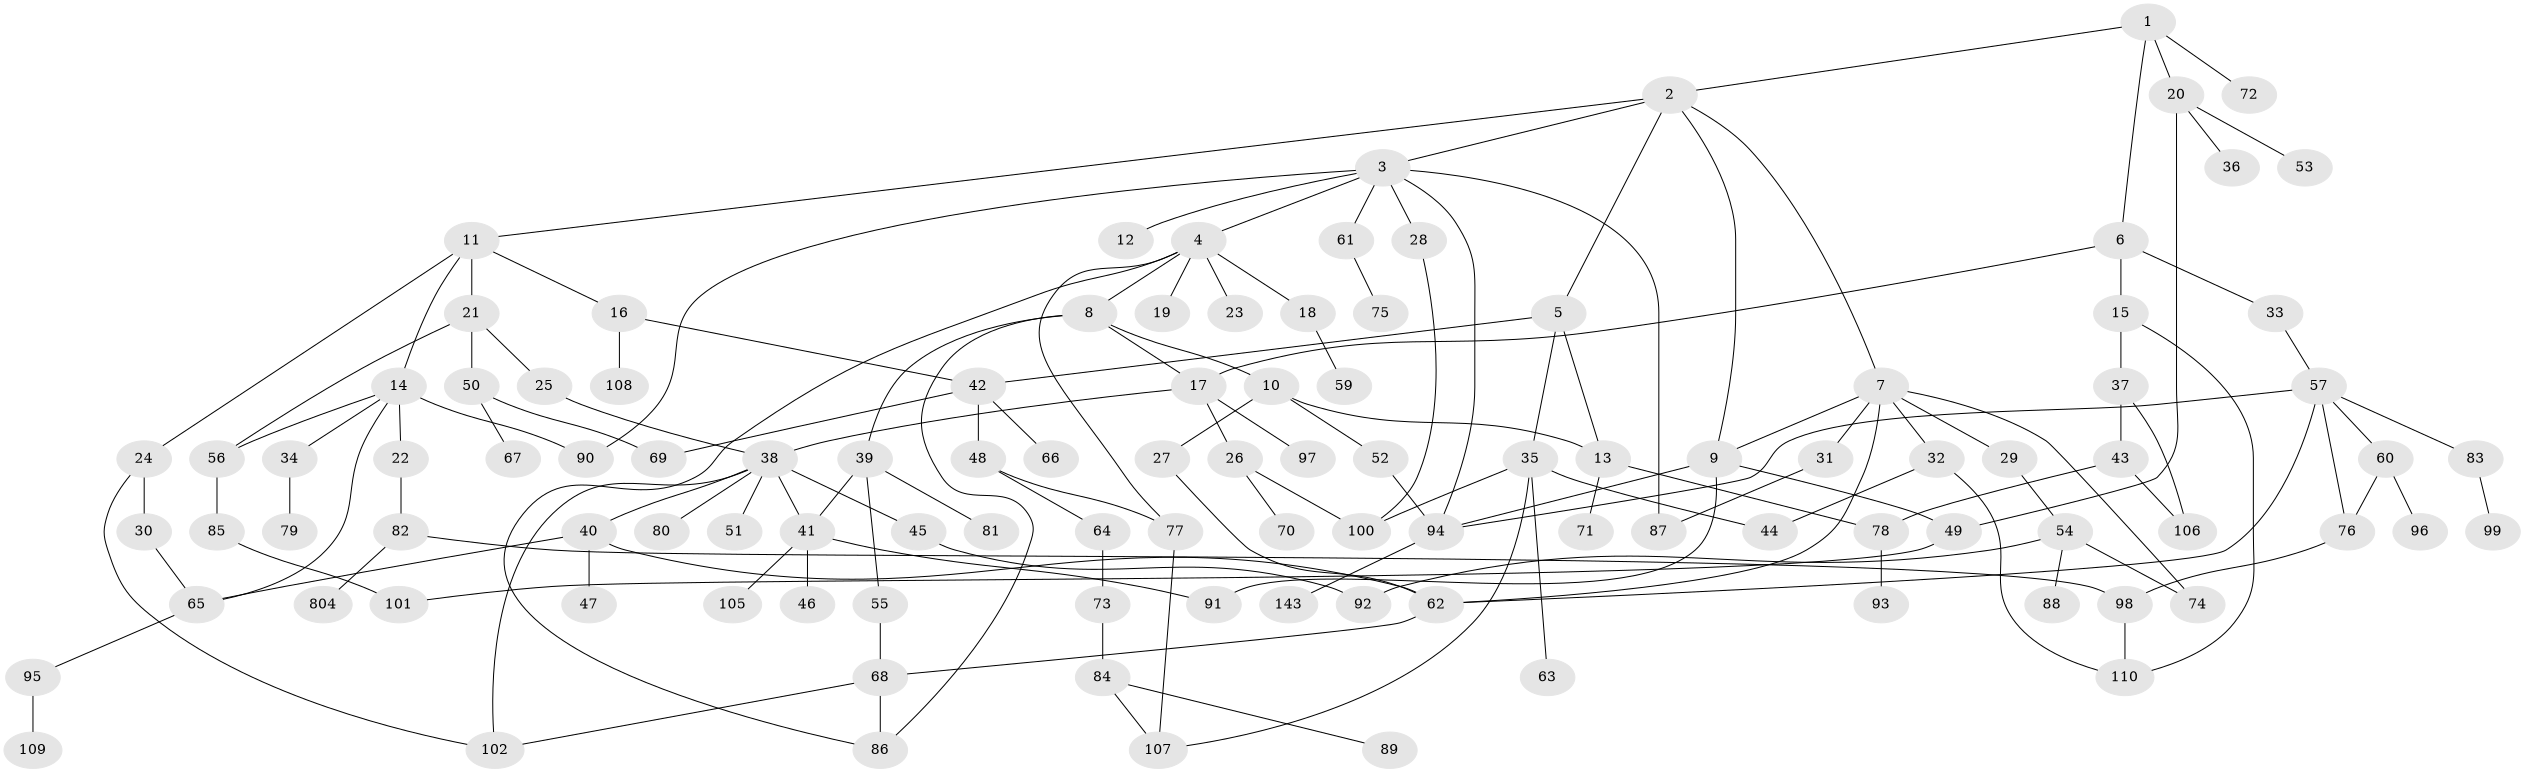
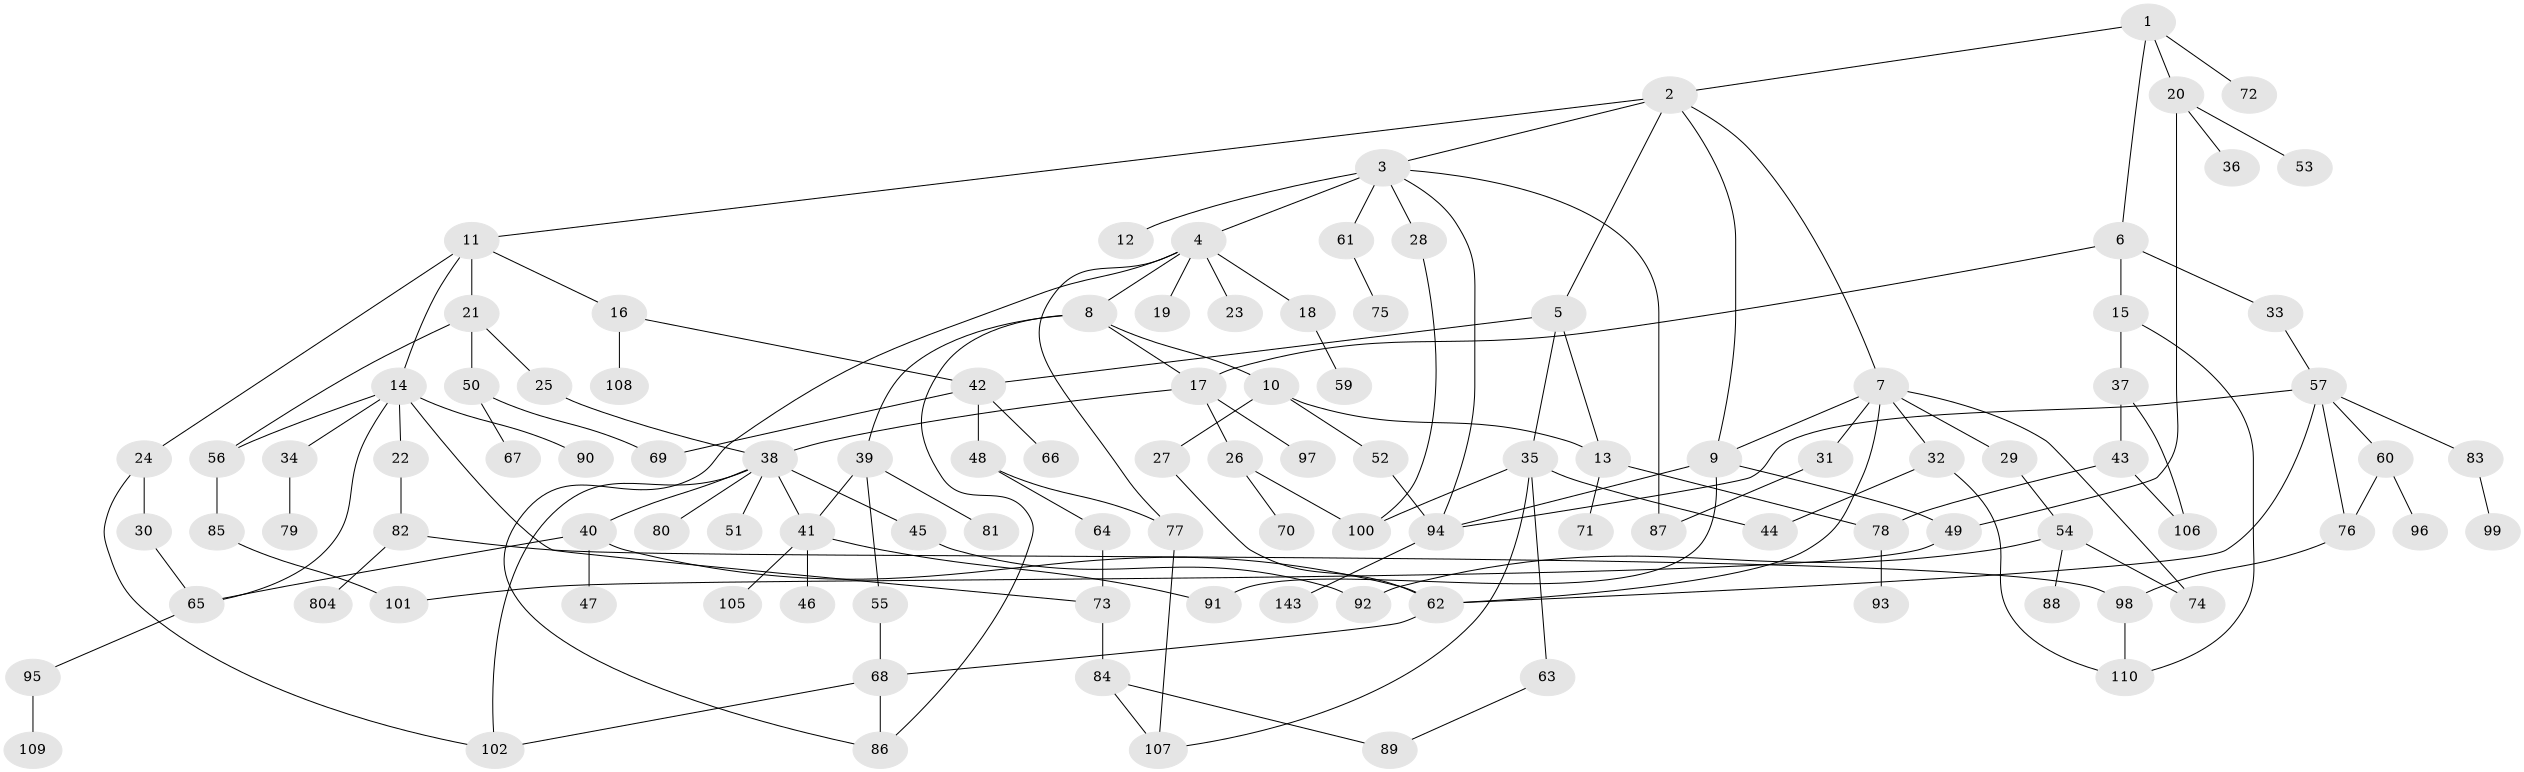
edge "3" -- "90": removed
edge "14" -- "73": added
edge "63" -- "89": added
